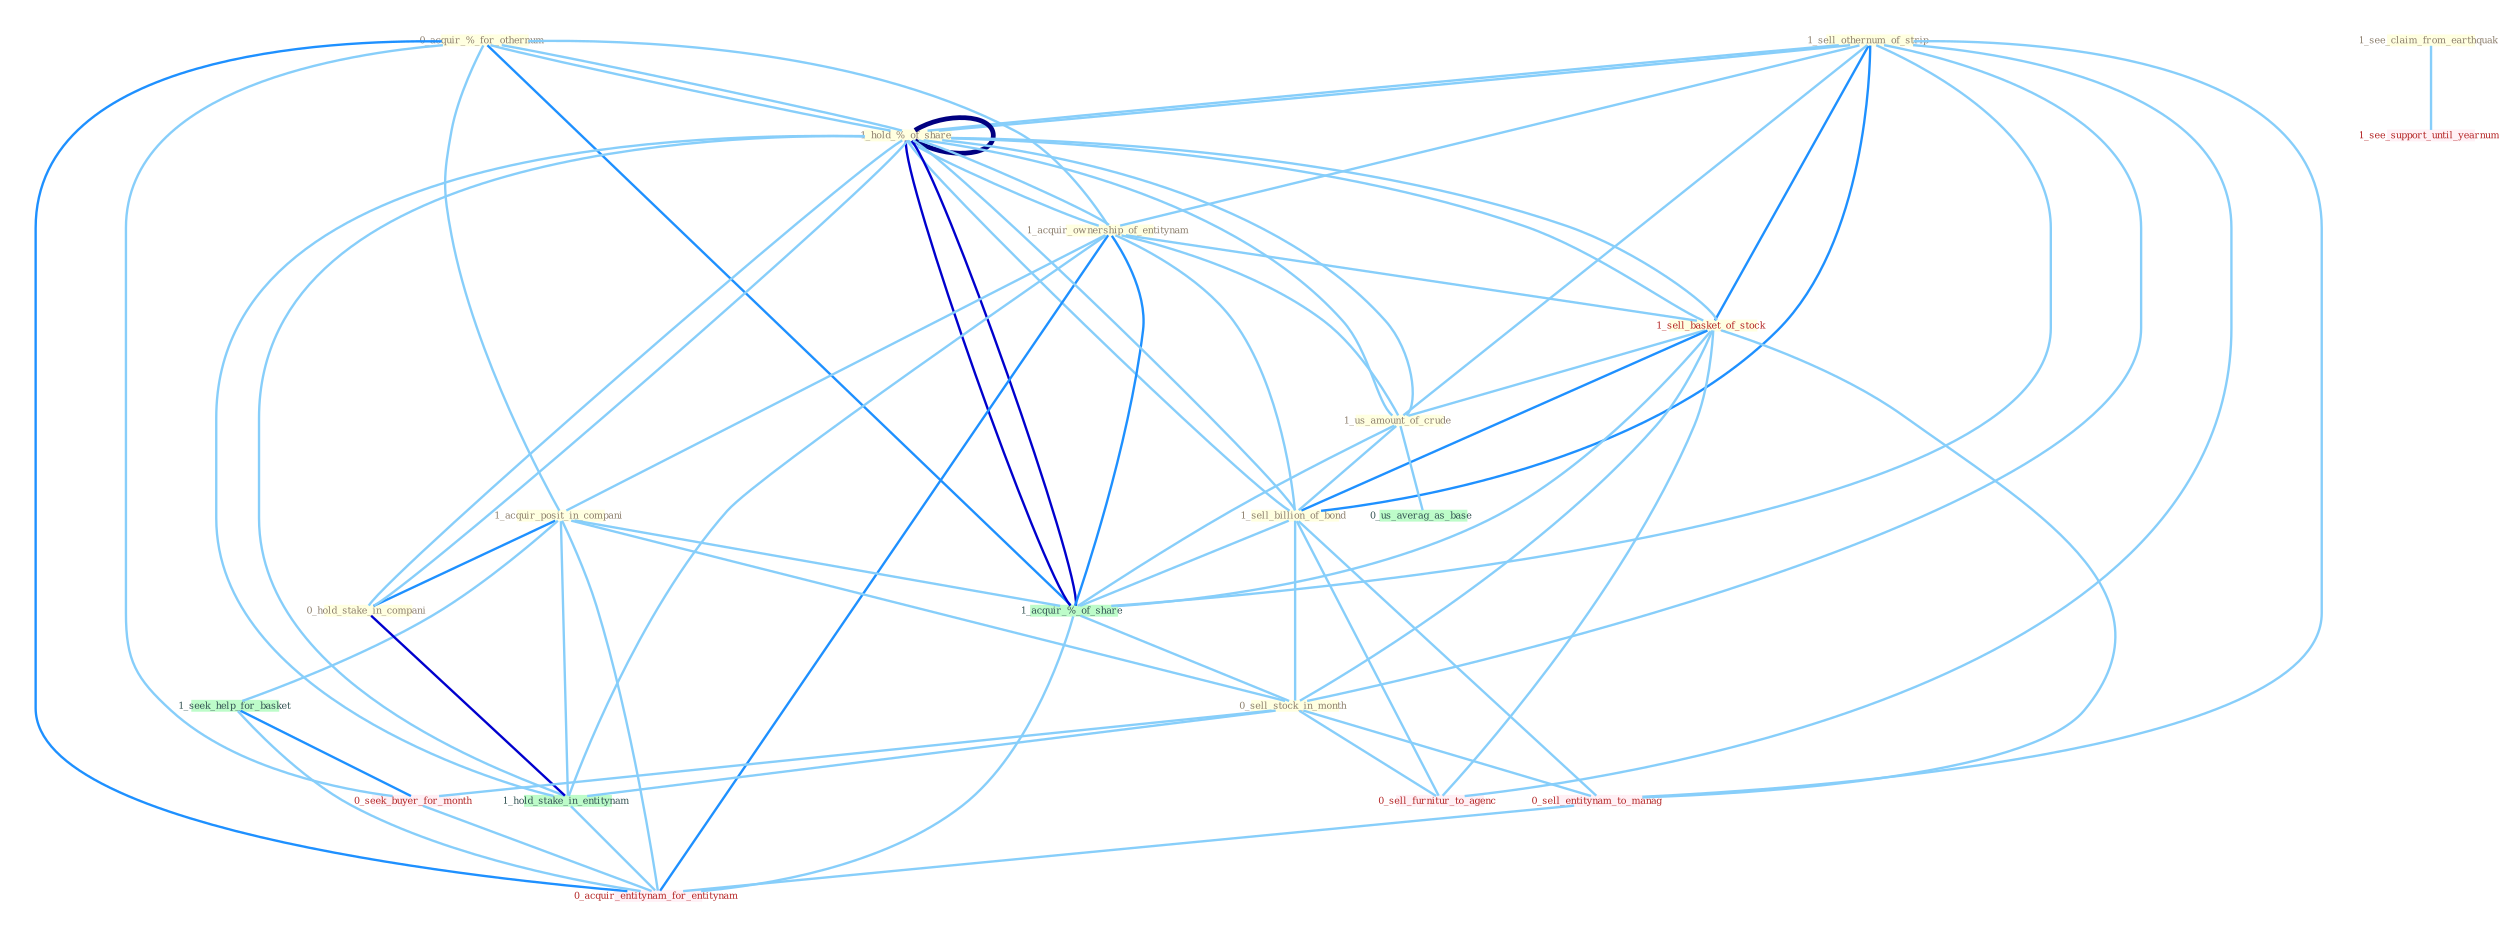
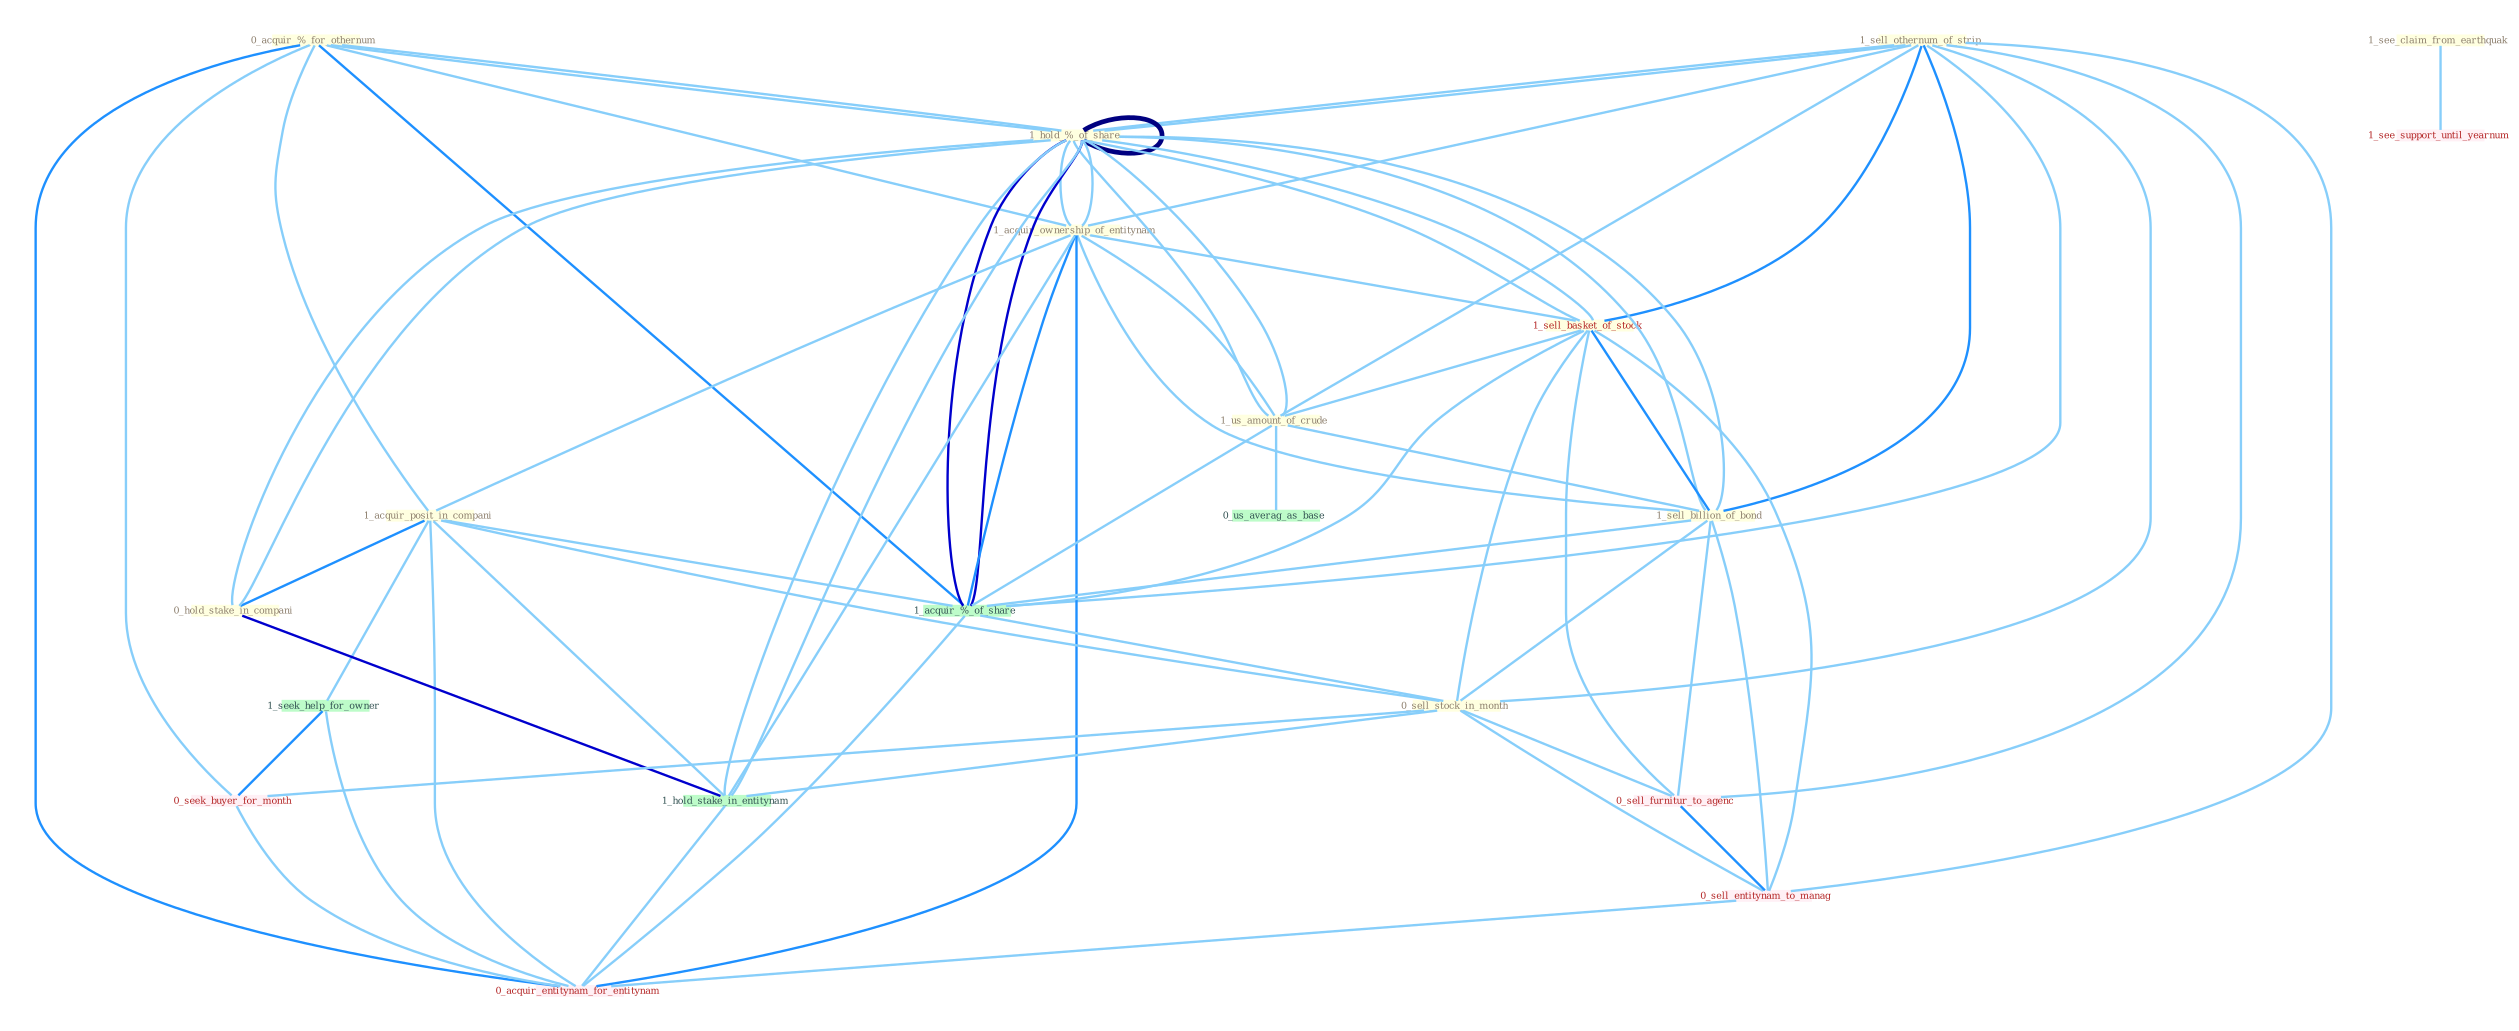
node "1_seek_help_for_basket": label "1_seek_help_for_basket" -> "1_seek_help_for_owner"
edge "0_sell_furnitur_to_agenc" -- "0_sell_entitynam_to_manag": added
